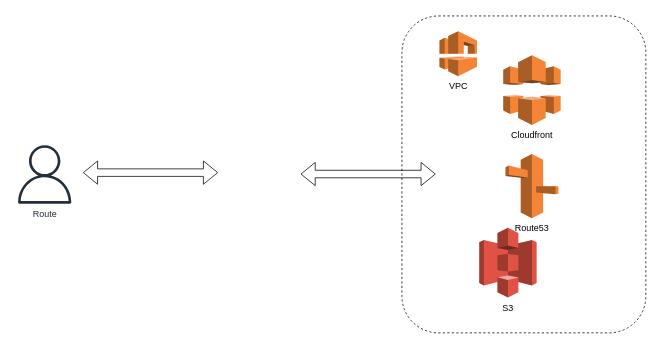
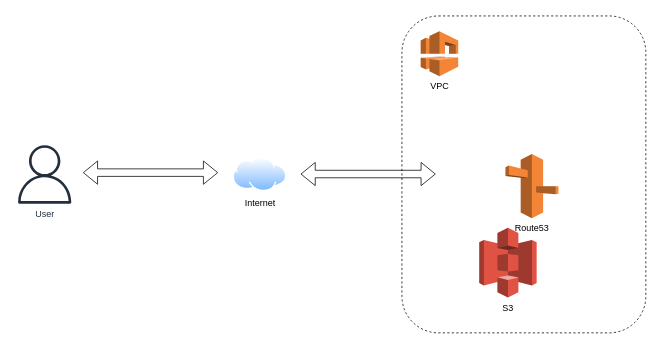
node "VPC": moved (458, 54) -> (439, 54)
node "Cloudfront": removed
node "Internet": added
node "Route": label "Route" -> "User"
